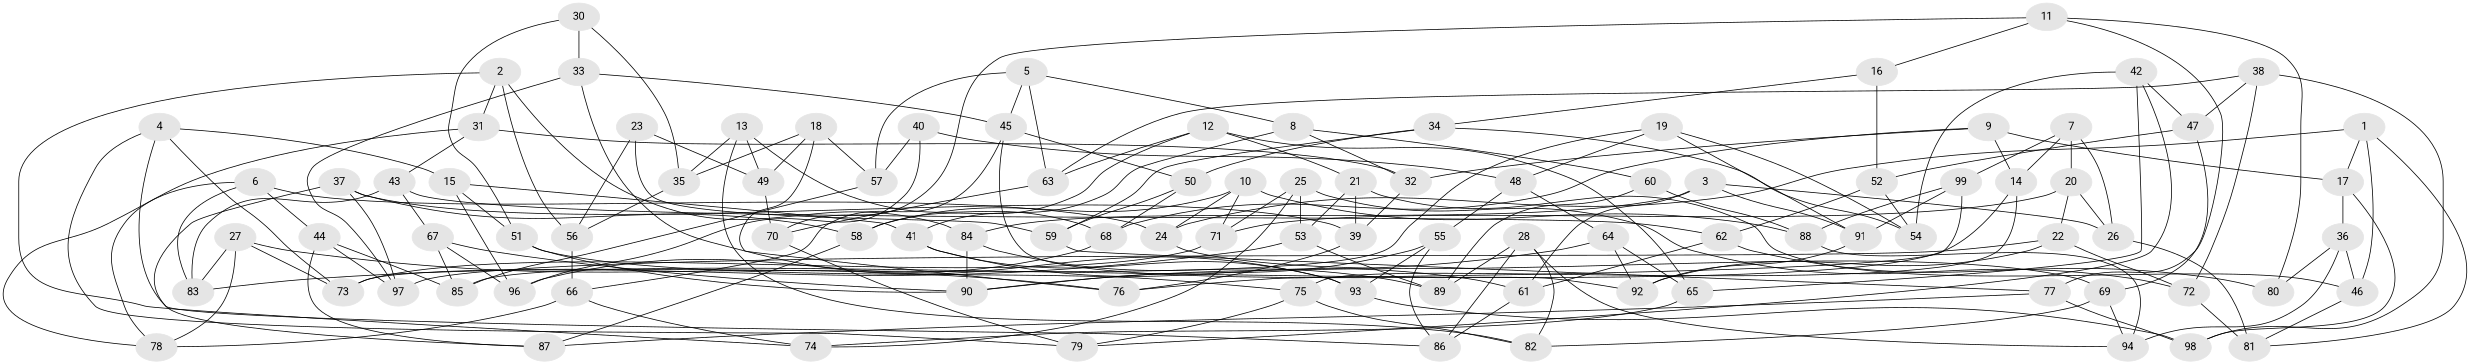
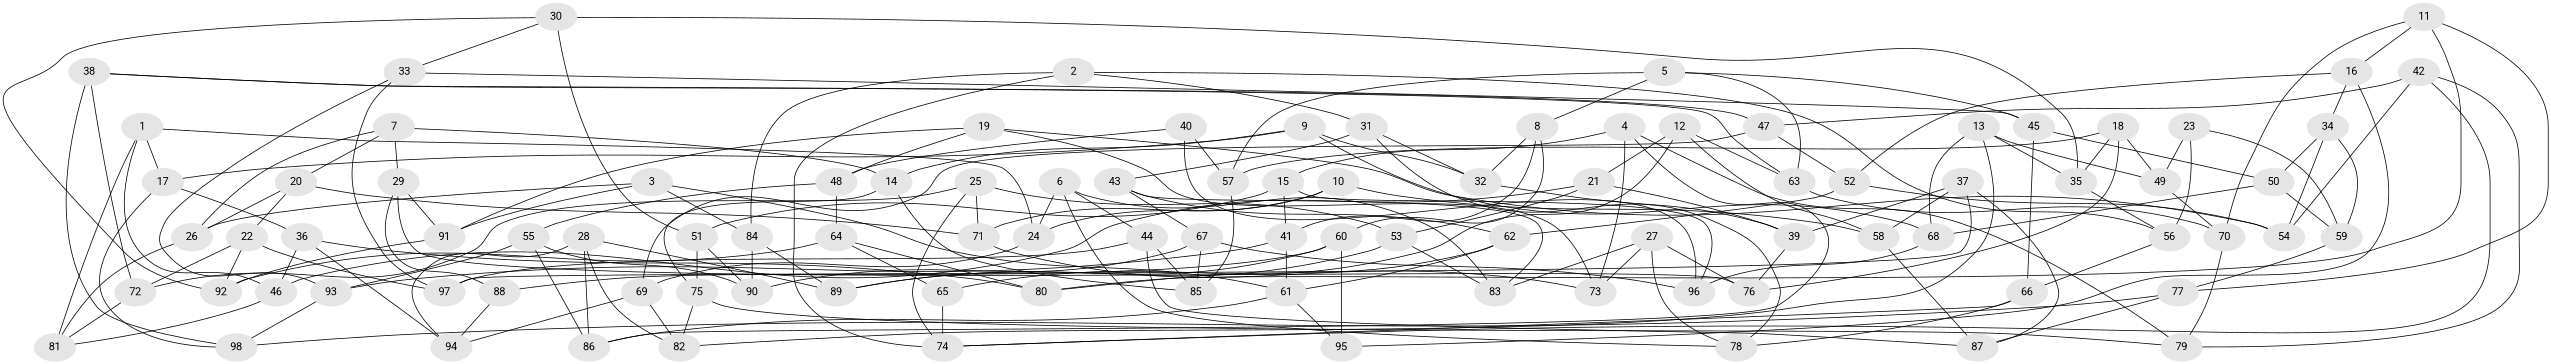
node "99": label "99" -> "29"
edge "10" -- "88": removed
edge "42" -- "65": now "42" -- "74"
edge "64" -- "90": now "64" -- "80"
edge "45" -- "92": now "30" -- "92"
node "95": added
